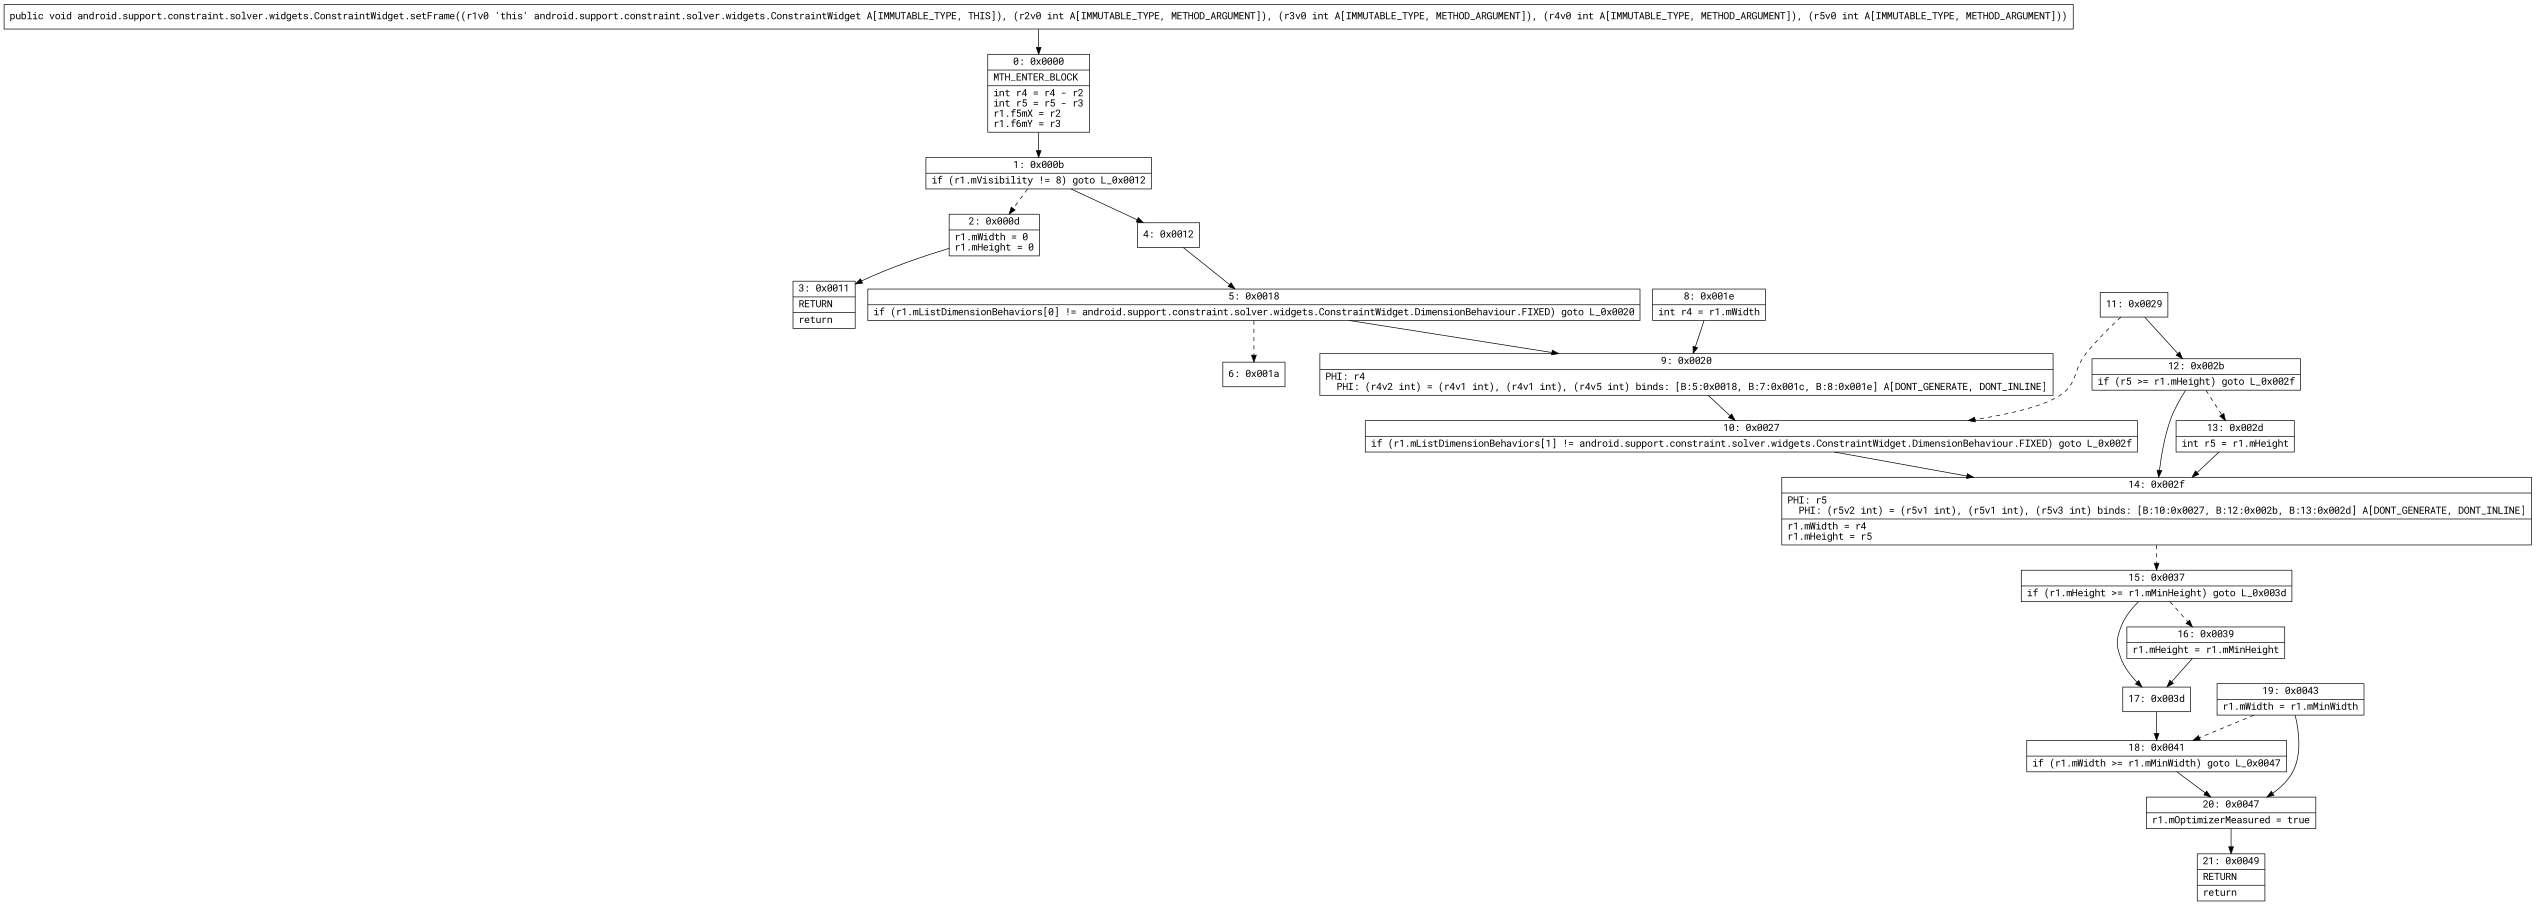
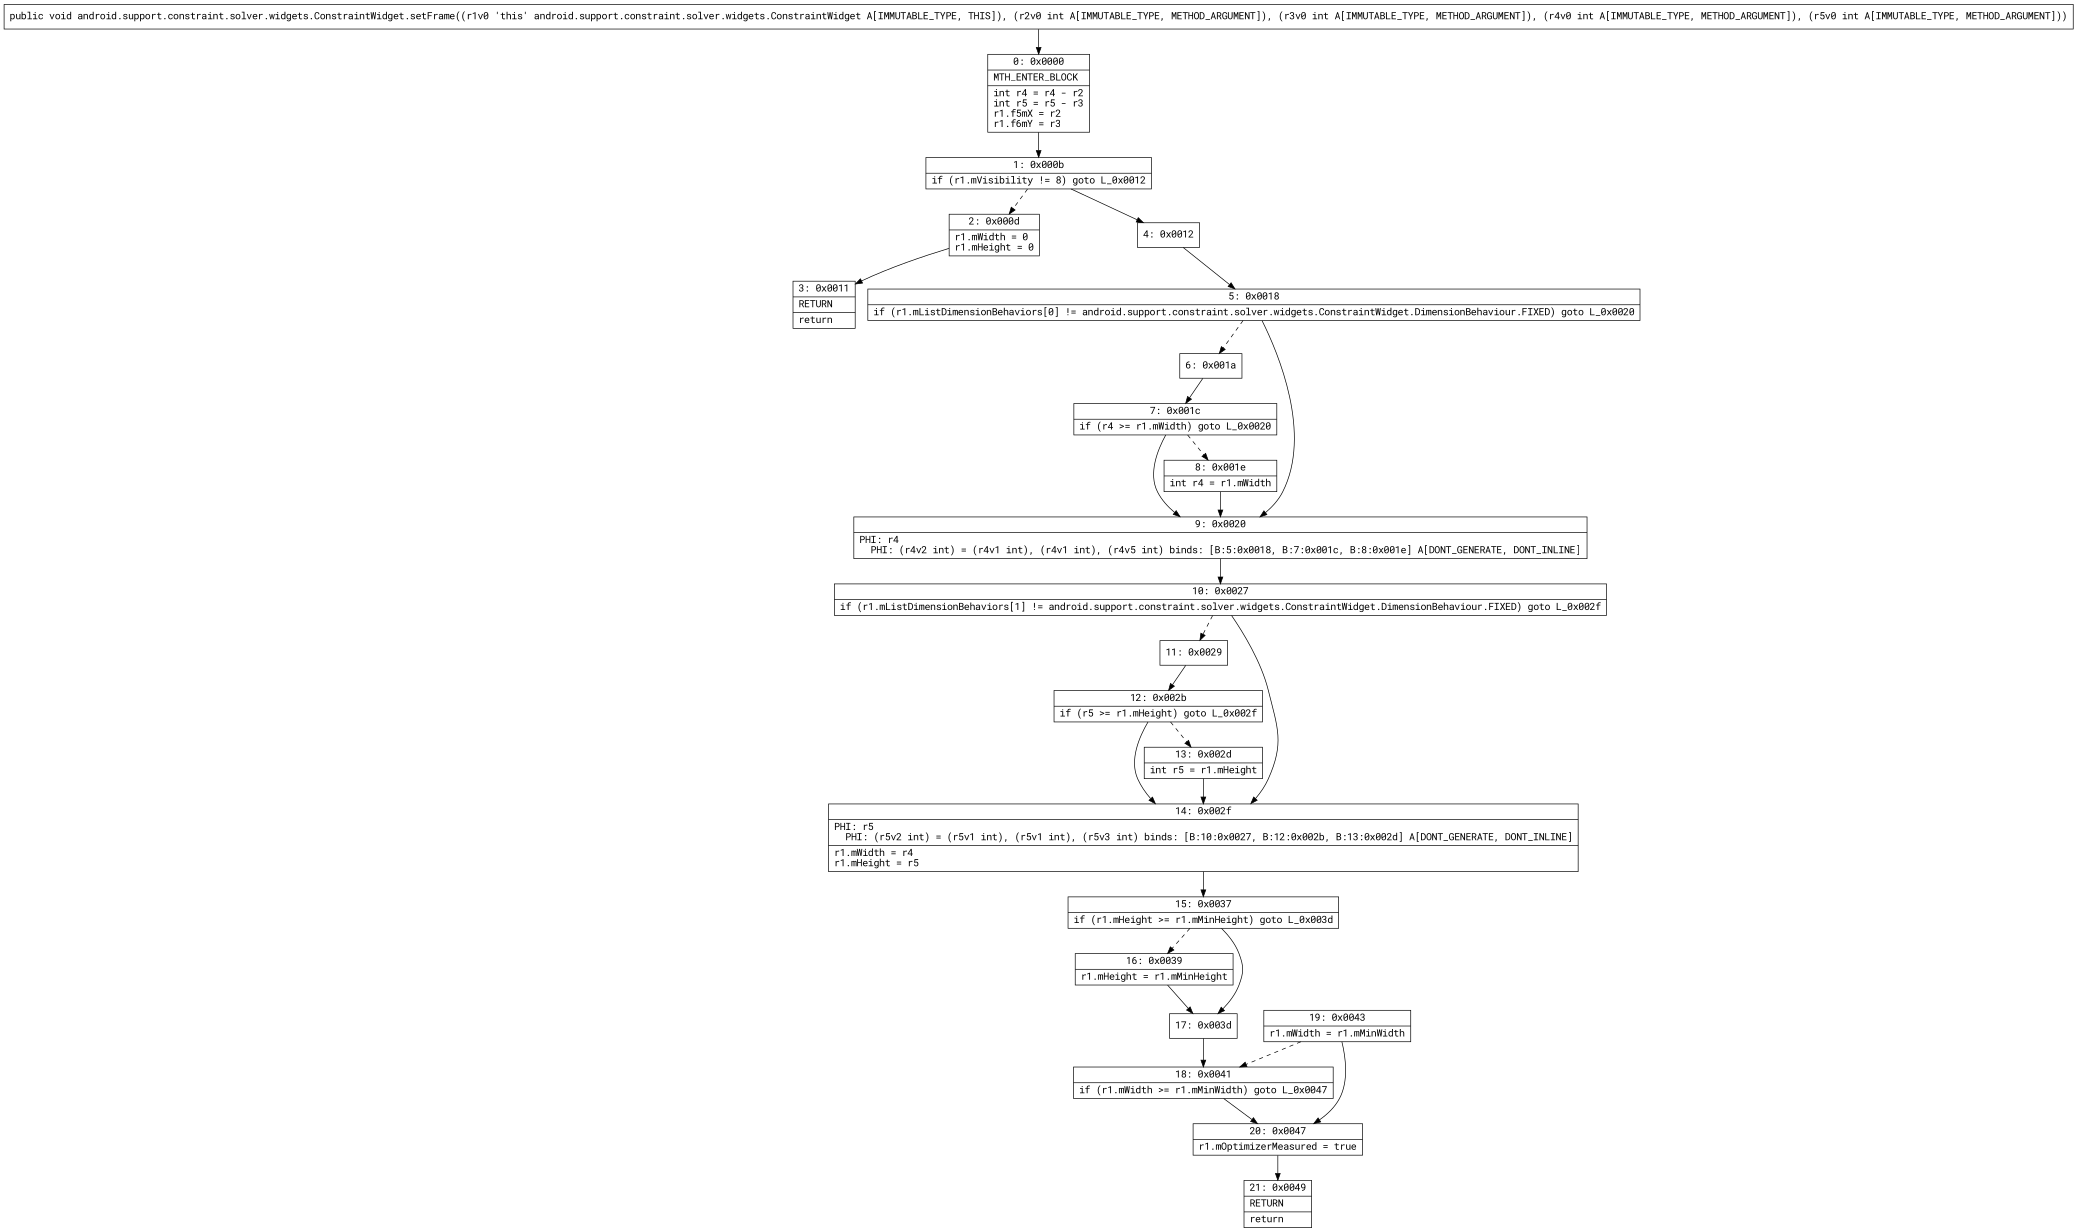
edge "11: 0x0029" -> "10: 0x0027": reversed
node "7: 0x001c": added
edge "14: 0x002f" -> "15: 0x0037": style dashed -> solid
